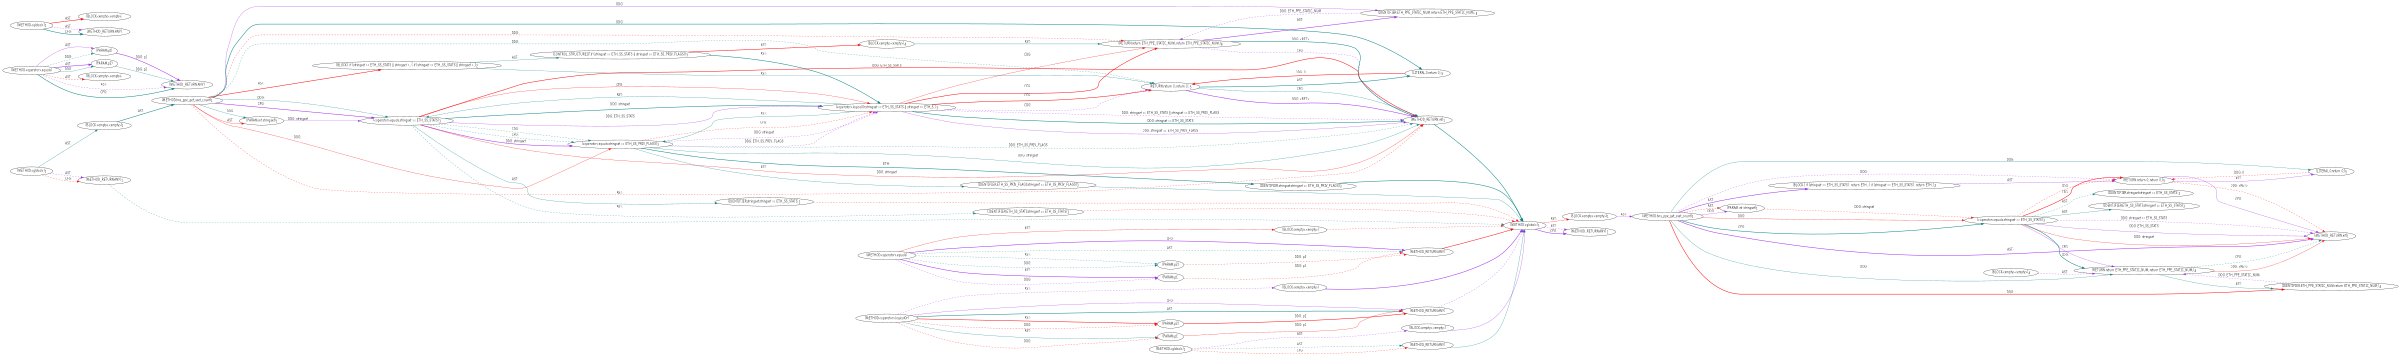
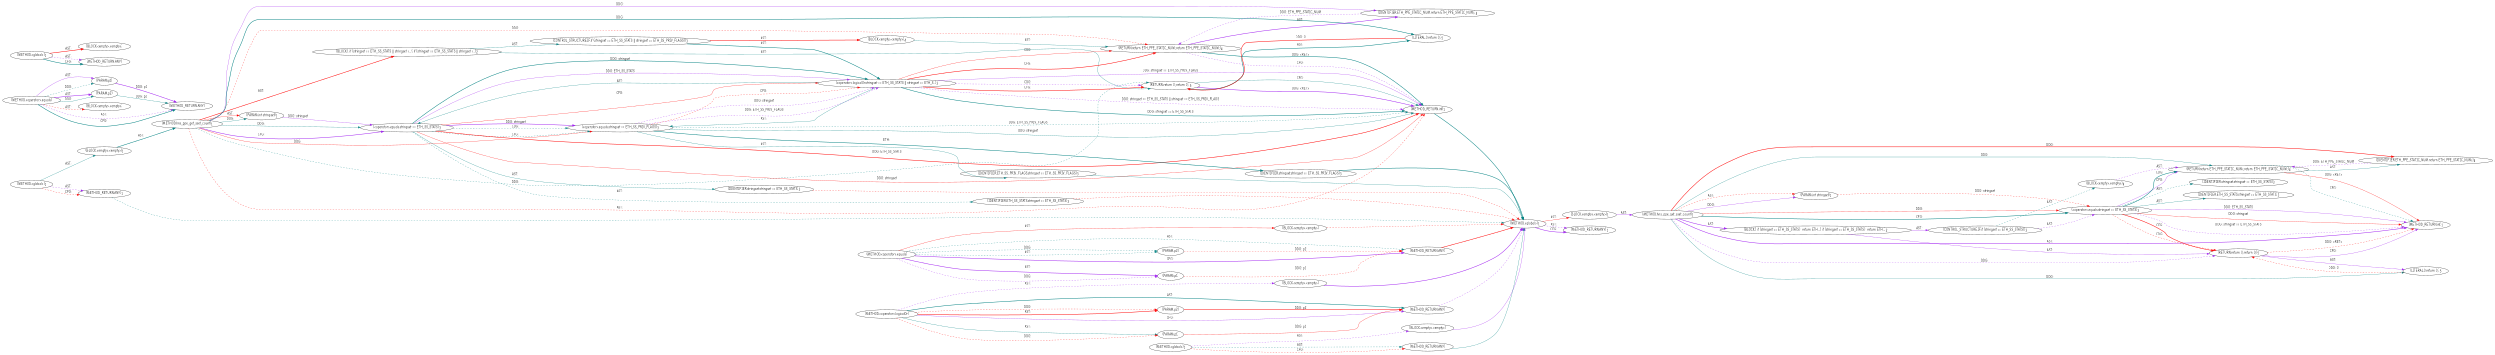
node "(CONTROL_STRUCTURE,IF,if (stringset == ETH_SS_STATS))": added
